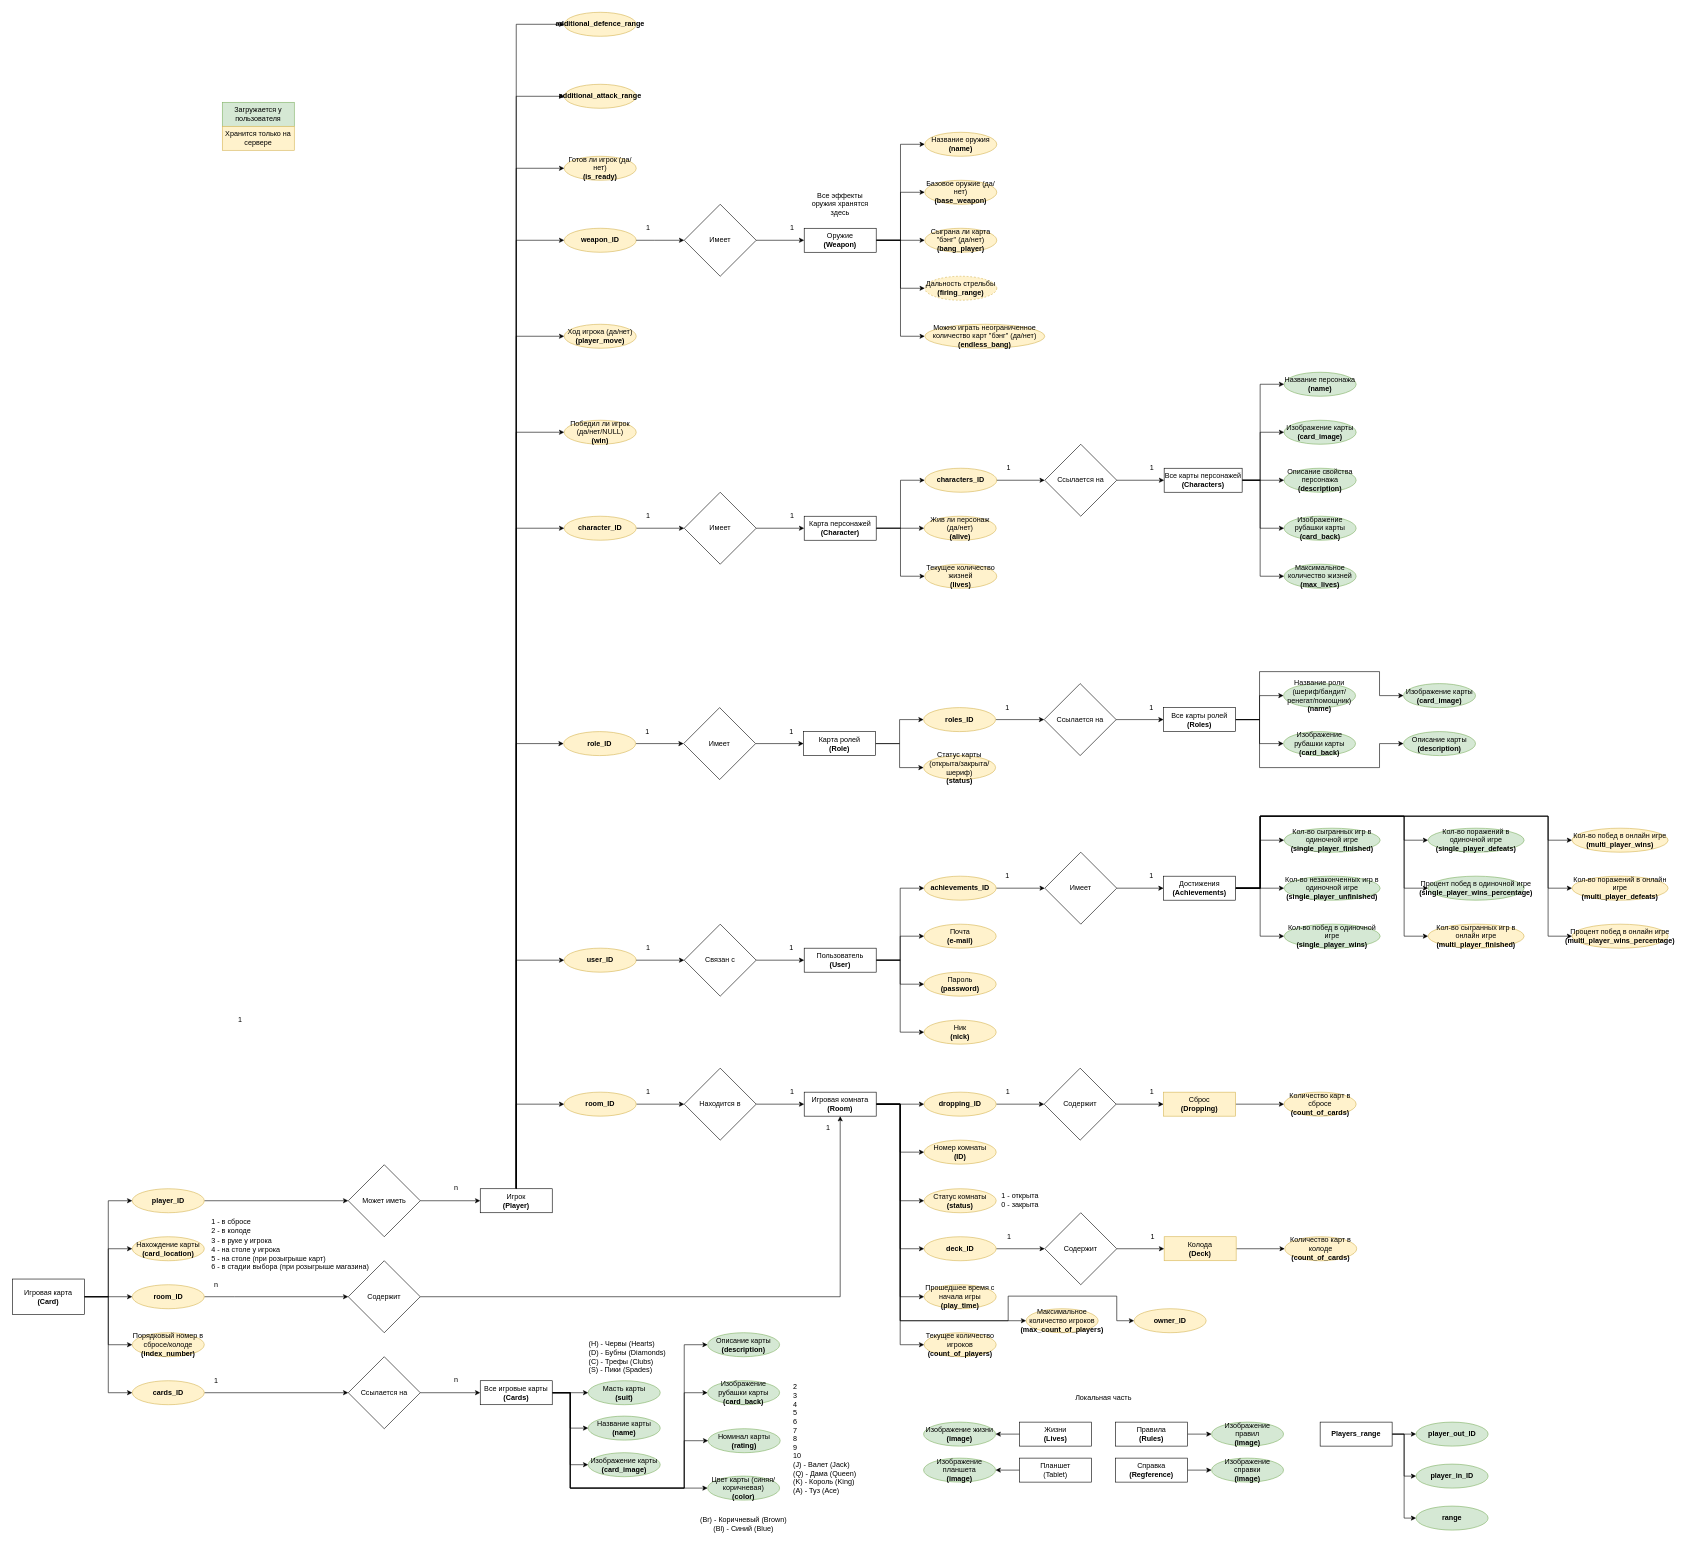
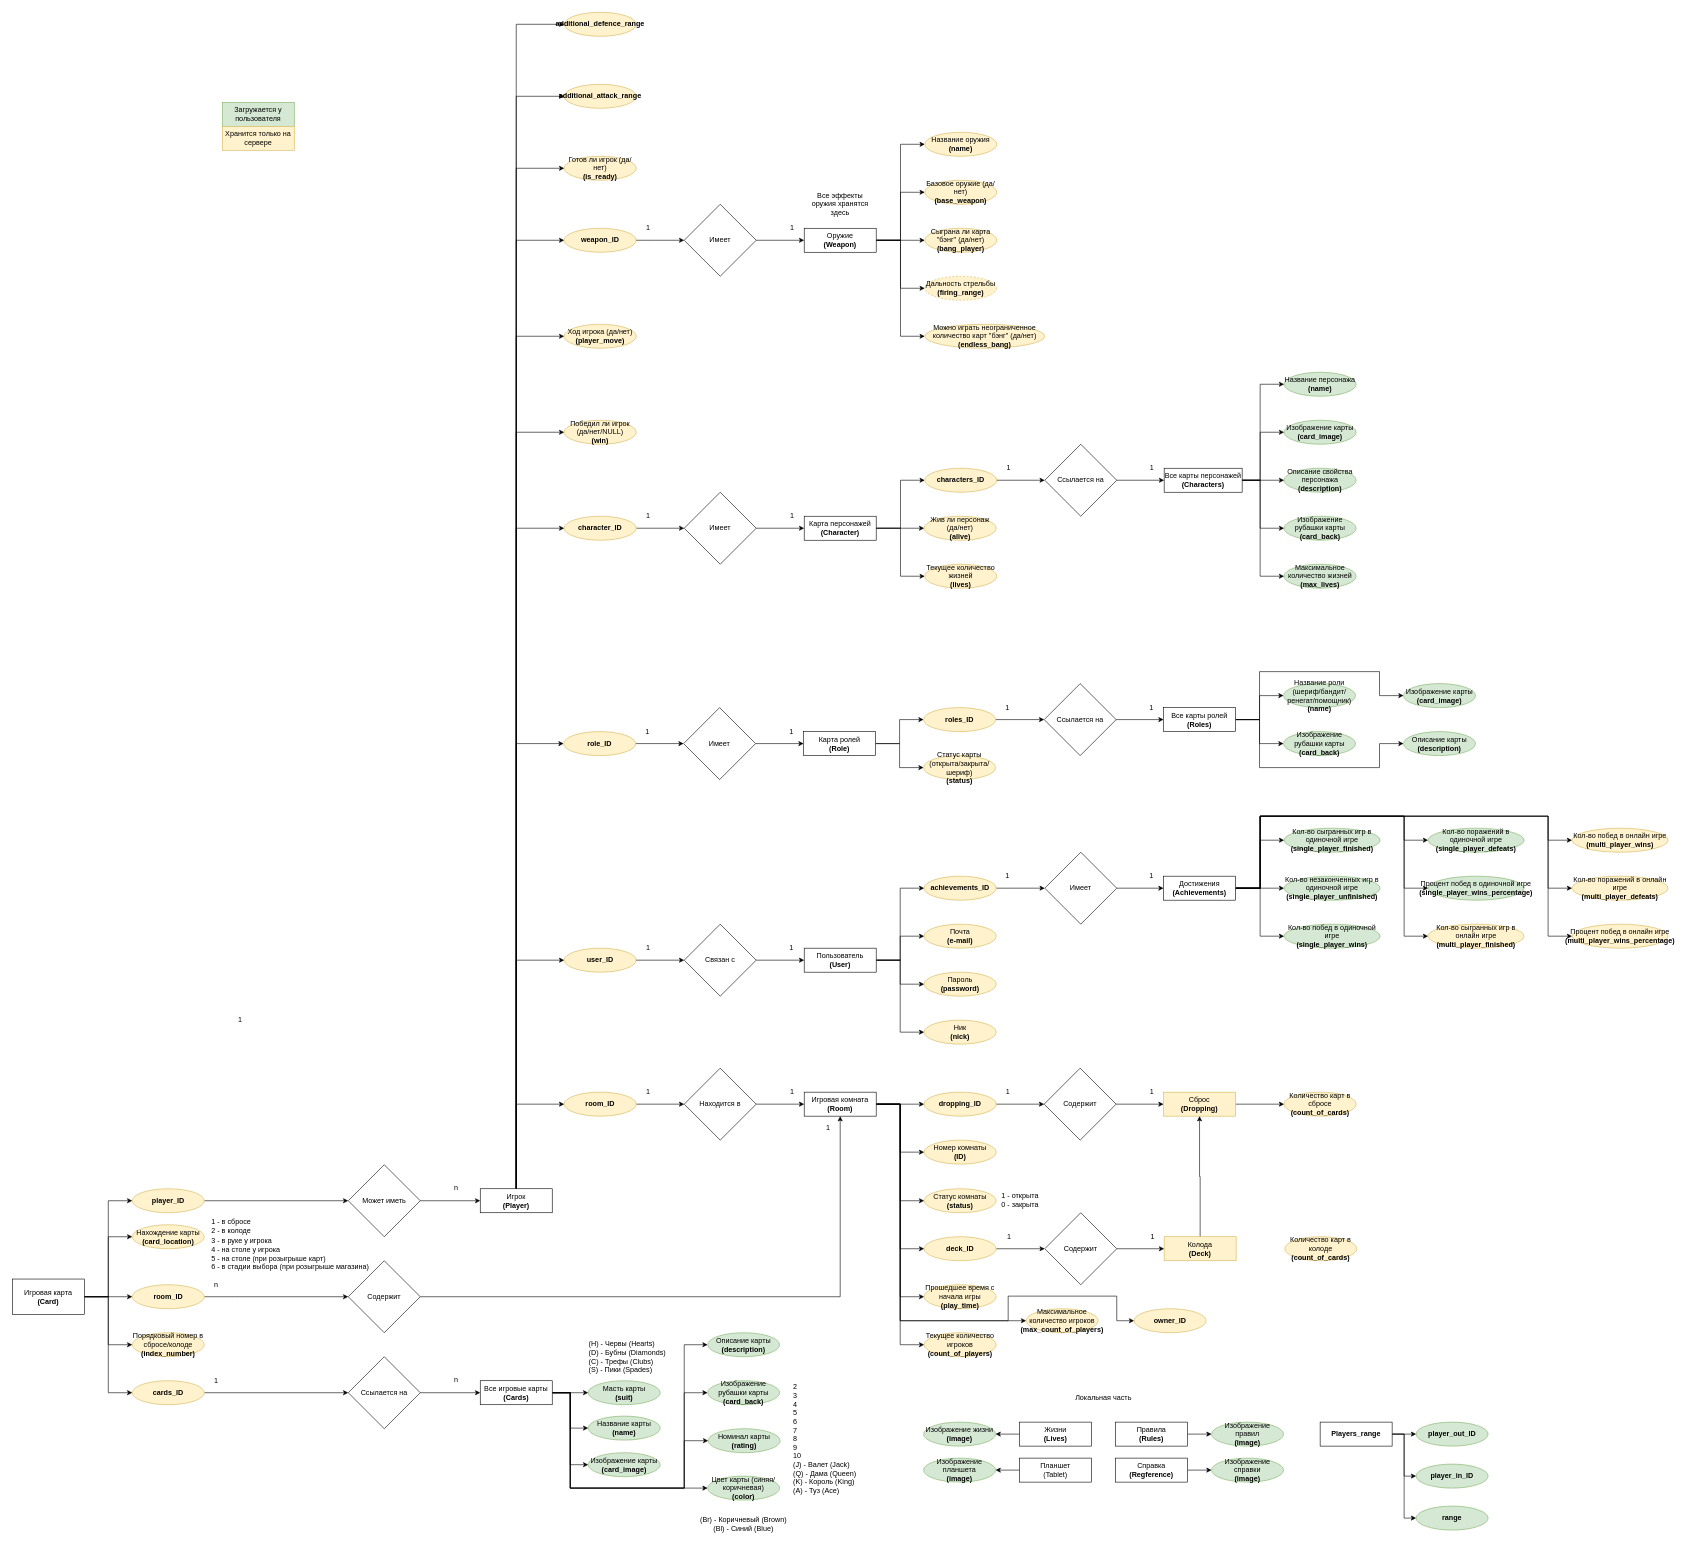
node "Нахождение карты (card_location)": moved (168, 1249) -> (168, 1237)
edge "Колода (Deck)" -> "Количество карт в колоде (count_of_cards)": now "Колода (Deck)" -> "Сброс (Dropping)"
